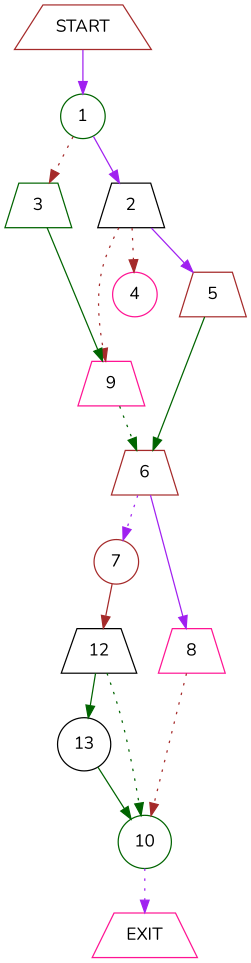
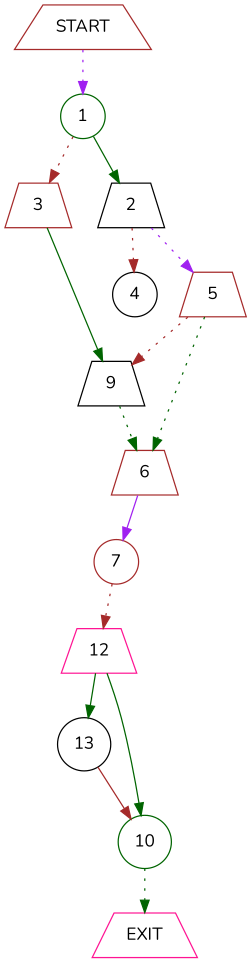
edge "START" -> "1": style solid -> dotted
edge "1" -> "2": color purple -> darkgreen
node "3": color darkgreen -> brown
edge "2" -> "5": style solid -> dotted
edge "2" -> "9": now "5" -> "9"
node "4": color deeppink -> black
edge "5" -> "6": style solid -> dotted
node "9": color deeppink -> black
edge "6" -> "7": style dotted -> solid
edge "7" -> "12": style solid -> dotted
node "12": color black -> deeppink
node "8": removed
edge "12" -> "10": style dotted -> solid
edge "13" -> "10": color darkgreen -> brown
edge "10" -> "EXIT": color purple -> darkgreen
